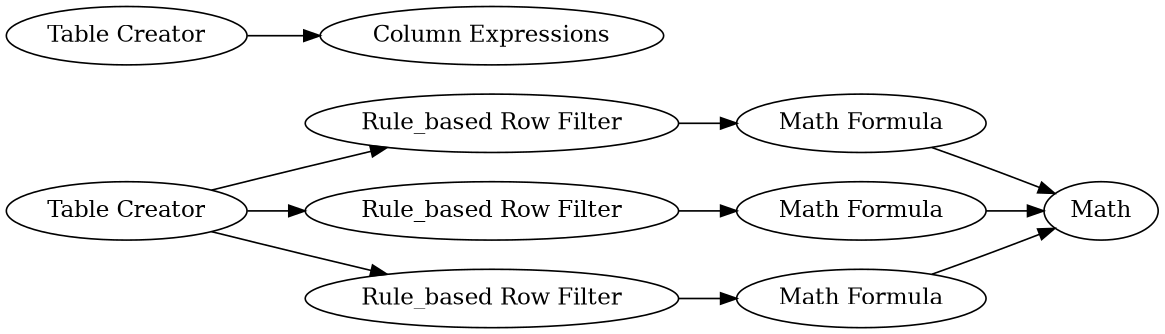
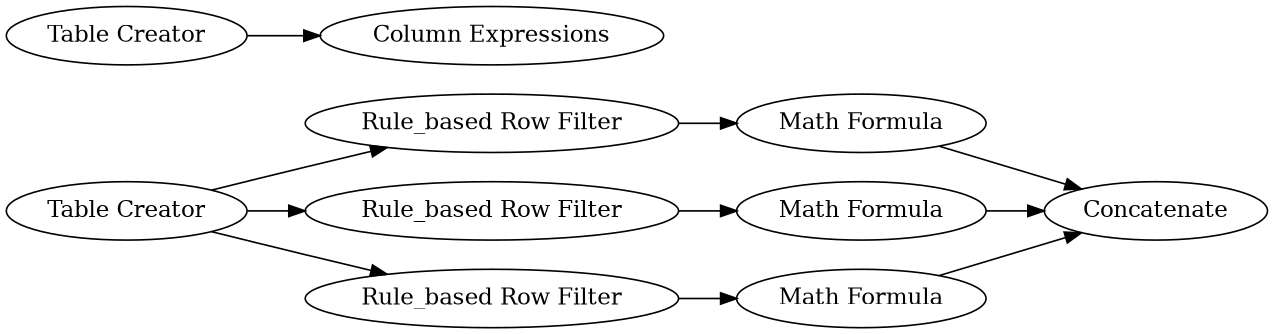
node "Math": label "Math" -> "Concatenate"
